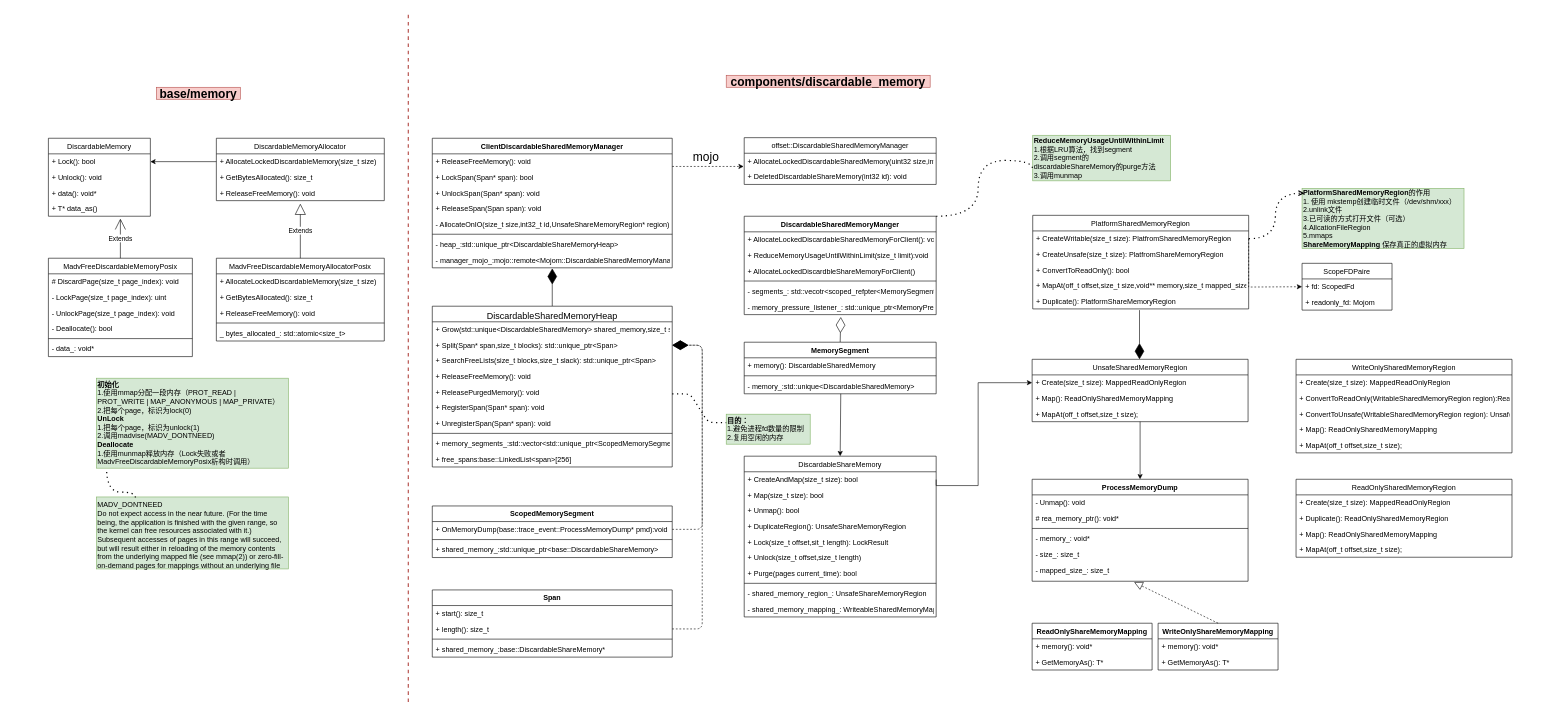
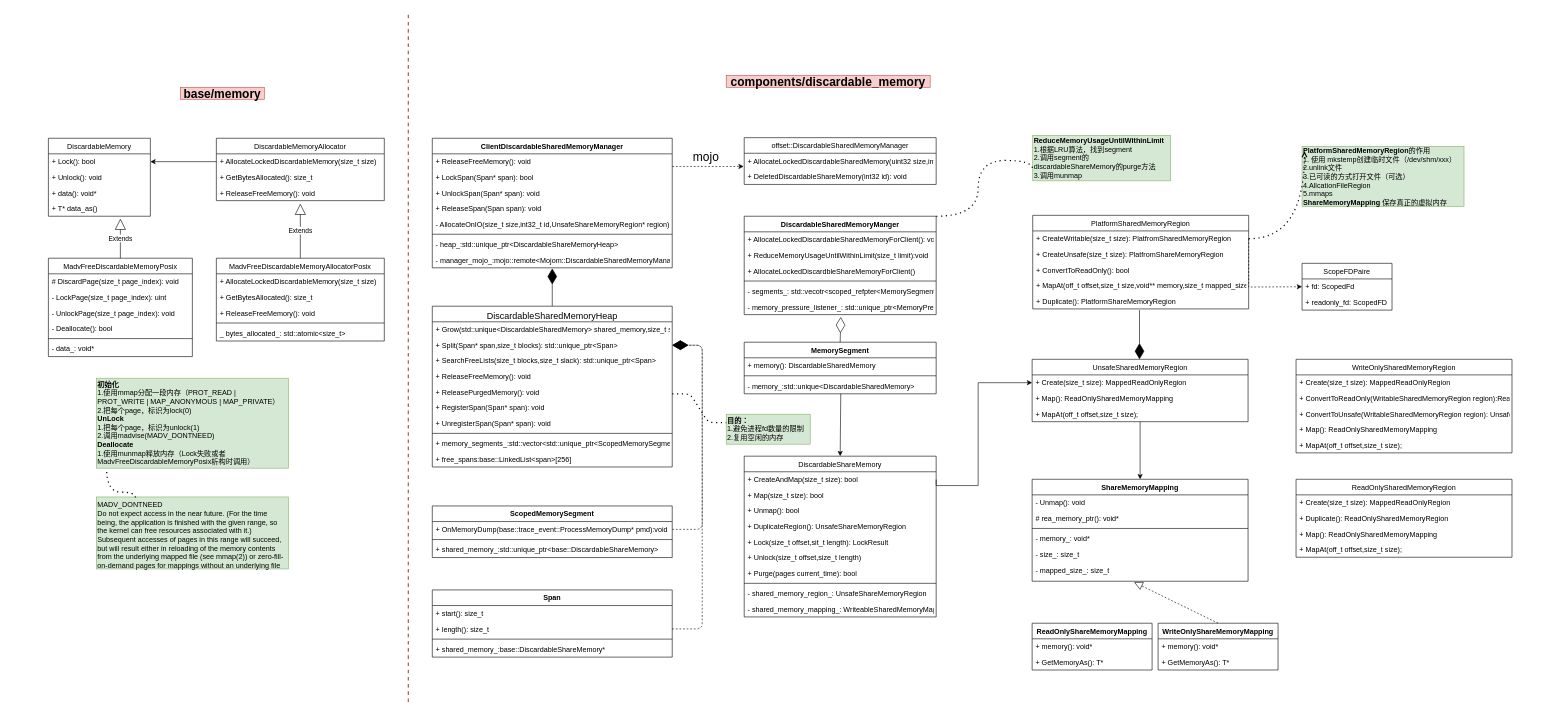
node "base/memory": moved (198, 93) -> (222, 93)
node "PlatformSharedMemoryRegion的作用 1. 使用 mkstemp创建临时文件（/dev/shm/xxx） 2.unlink文件 3.已可读的方式打开文件（可选） 4.AllcationFileRegion 5.mmaps ShareMemoryMapping 保存真正的虚拟内存": moved (1383, 218) -> (1383, 176)
edge "MadvFreeDiscardableMemoryPosix" -> "+ T* data_as()": arrowhead open -> block
node "+ readonly_fd: Mojom": label "+ readonly_fd: Mojom" -> "+ readonly_fd: ScopedFD"
node "ProcessMemoryDump": label "ProcessMemoryDump" -> "ShareMemoryMapping"
